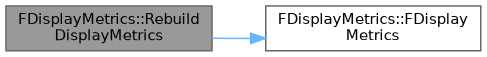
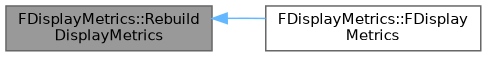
edge "FDisplayMetrics::Rebuild DisplayMetrics" -> "FDisplayMetrics::FDisplay Metrics": reversed
